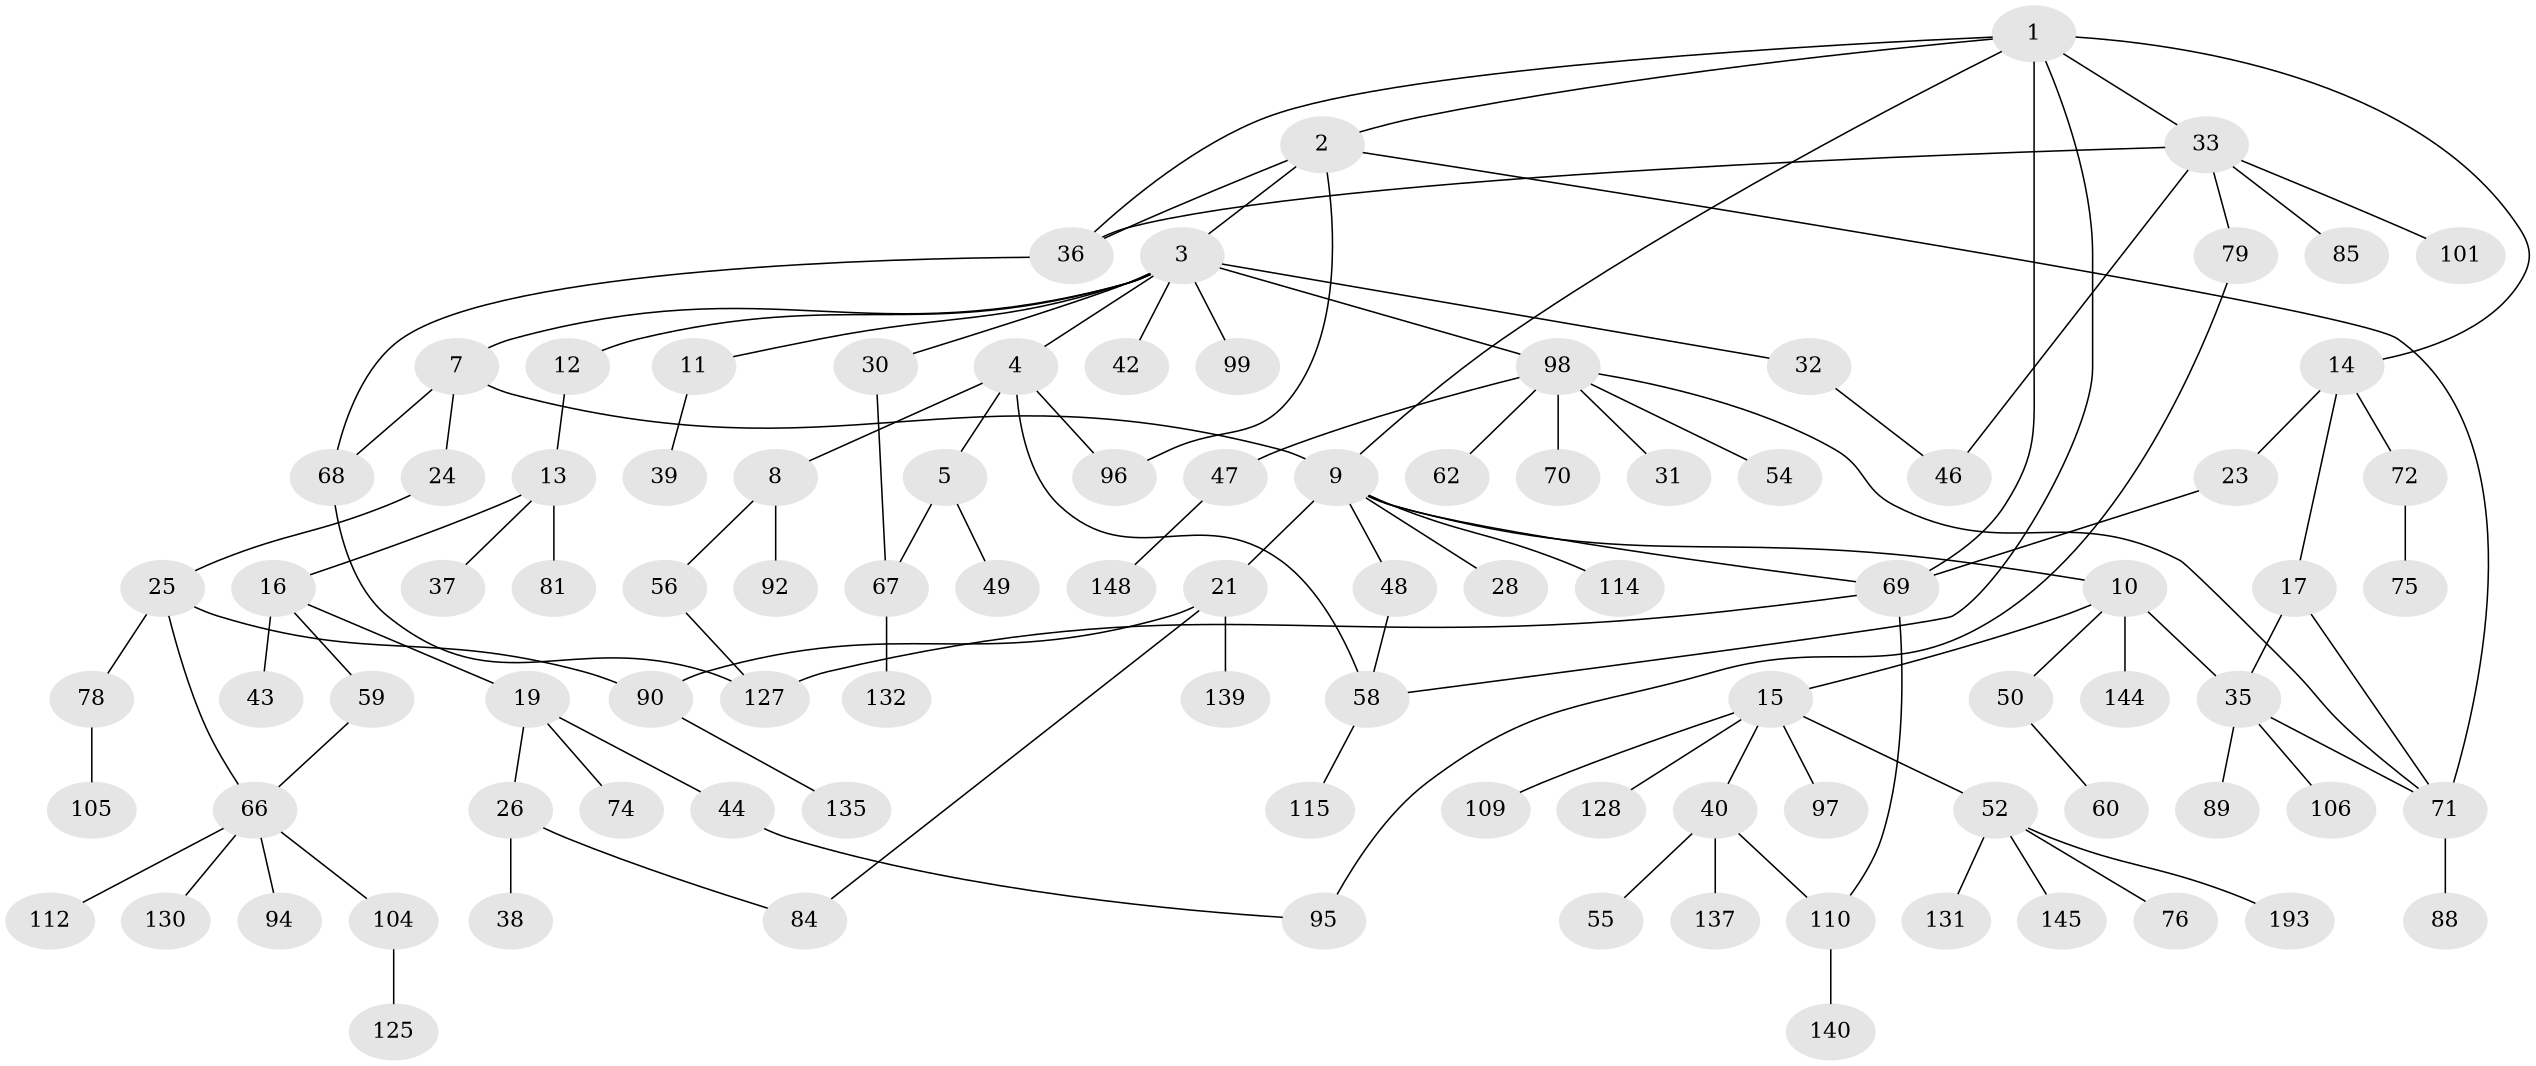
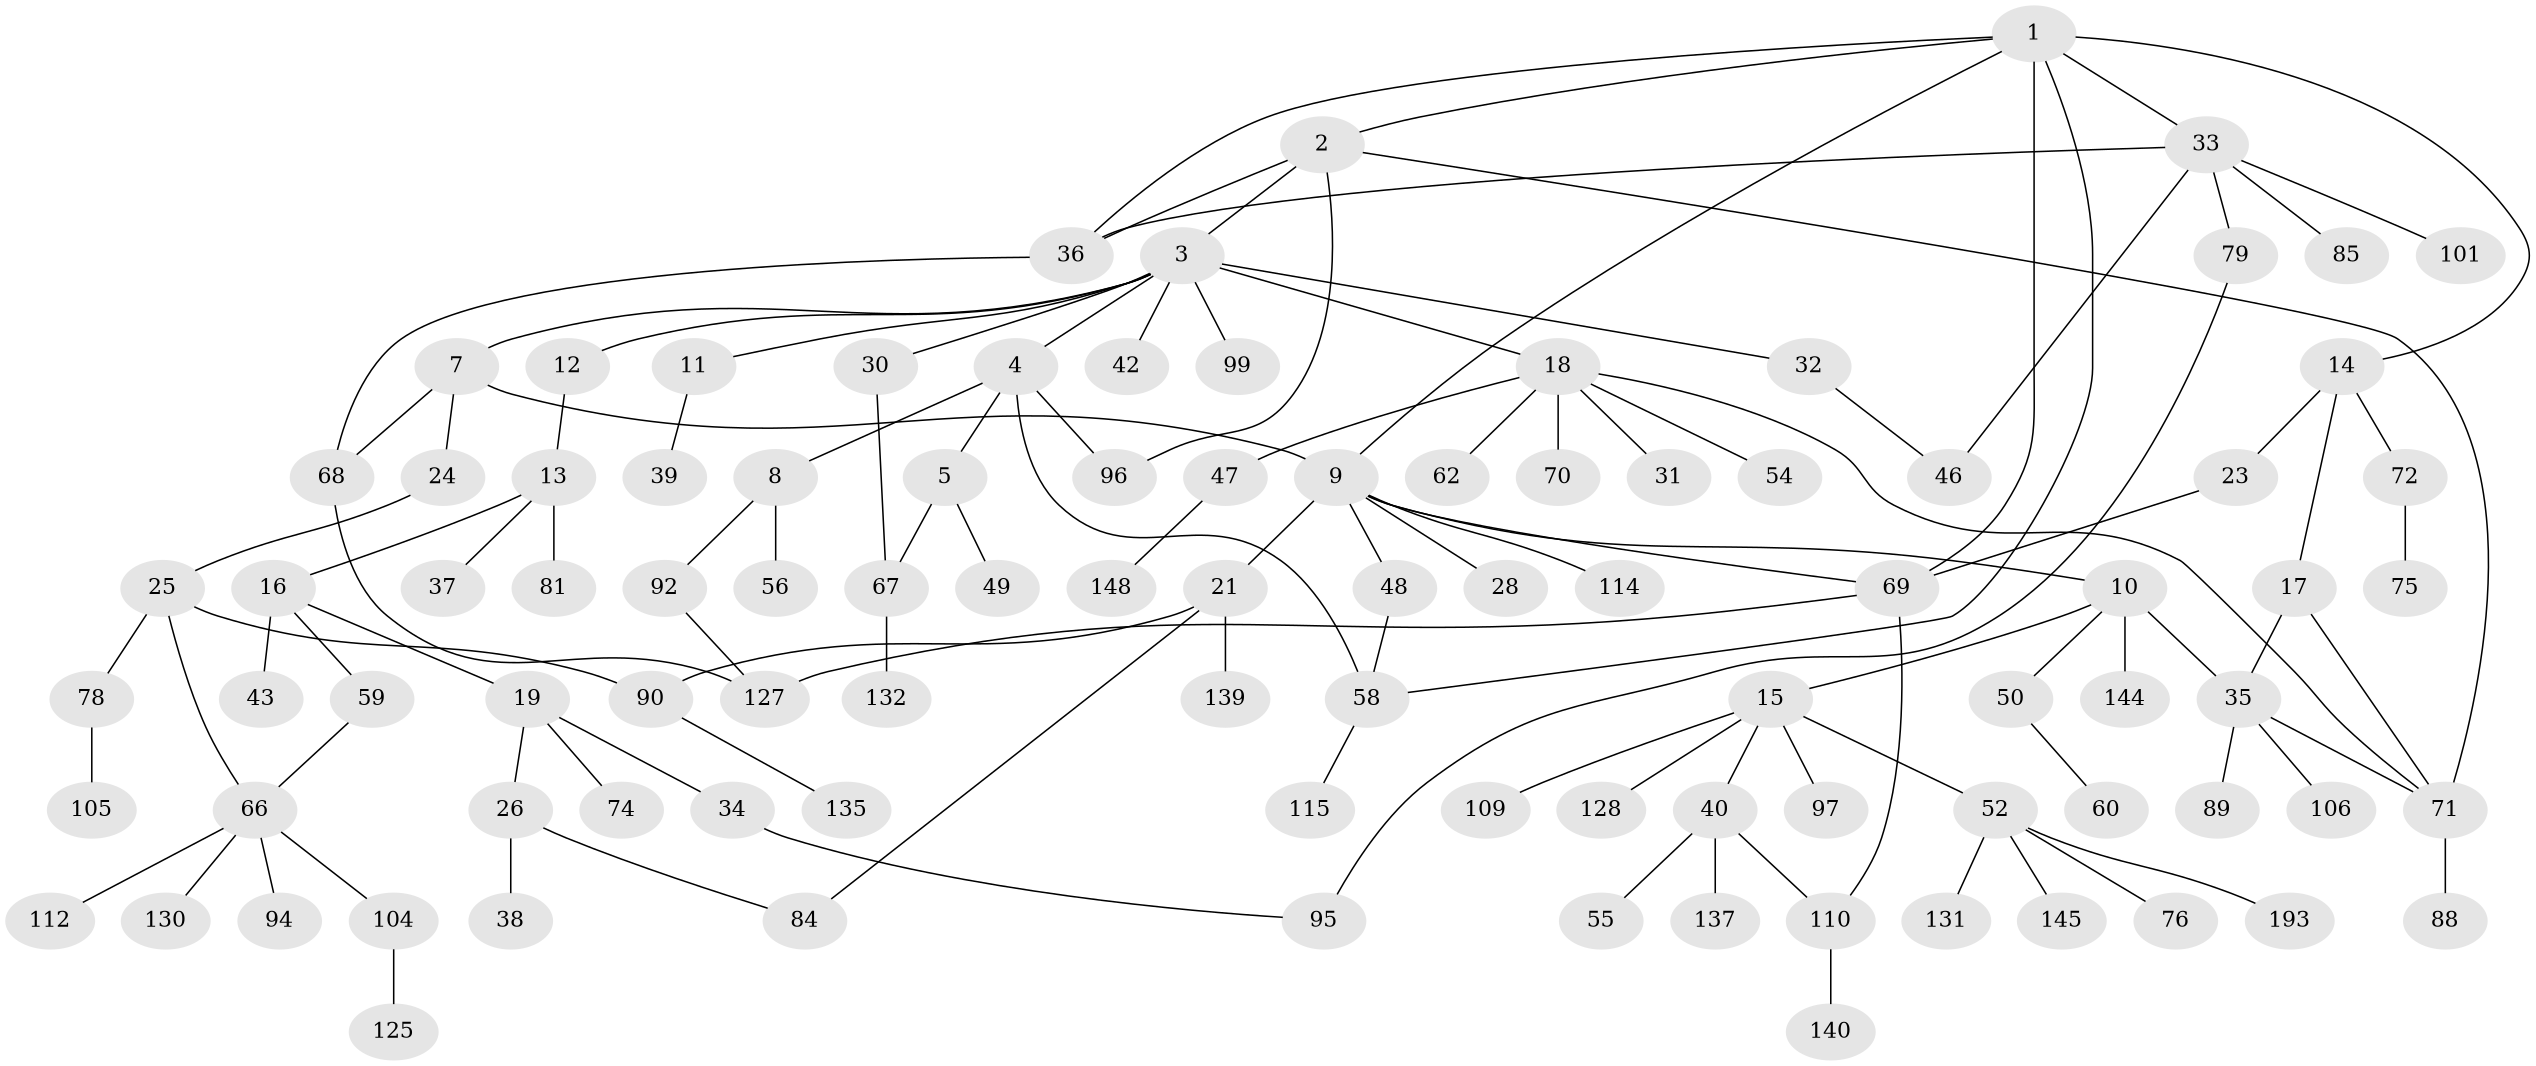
node "98": label "98" -> "18"
edge "56" -- "127": now "92" -- "127"
node "44": label "44" -> "34"
